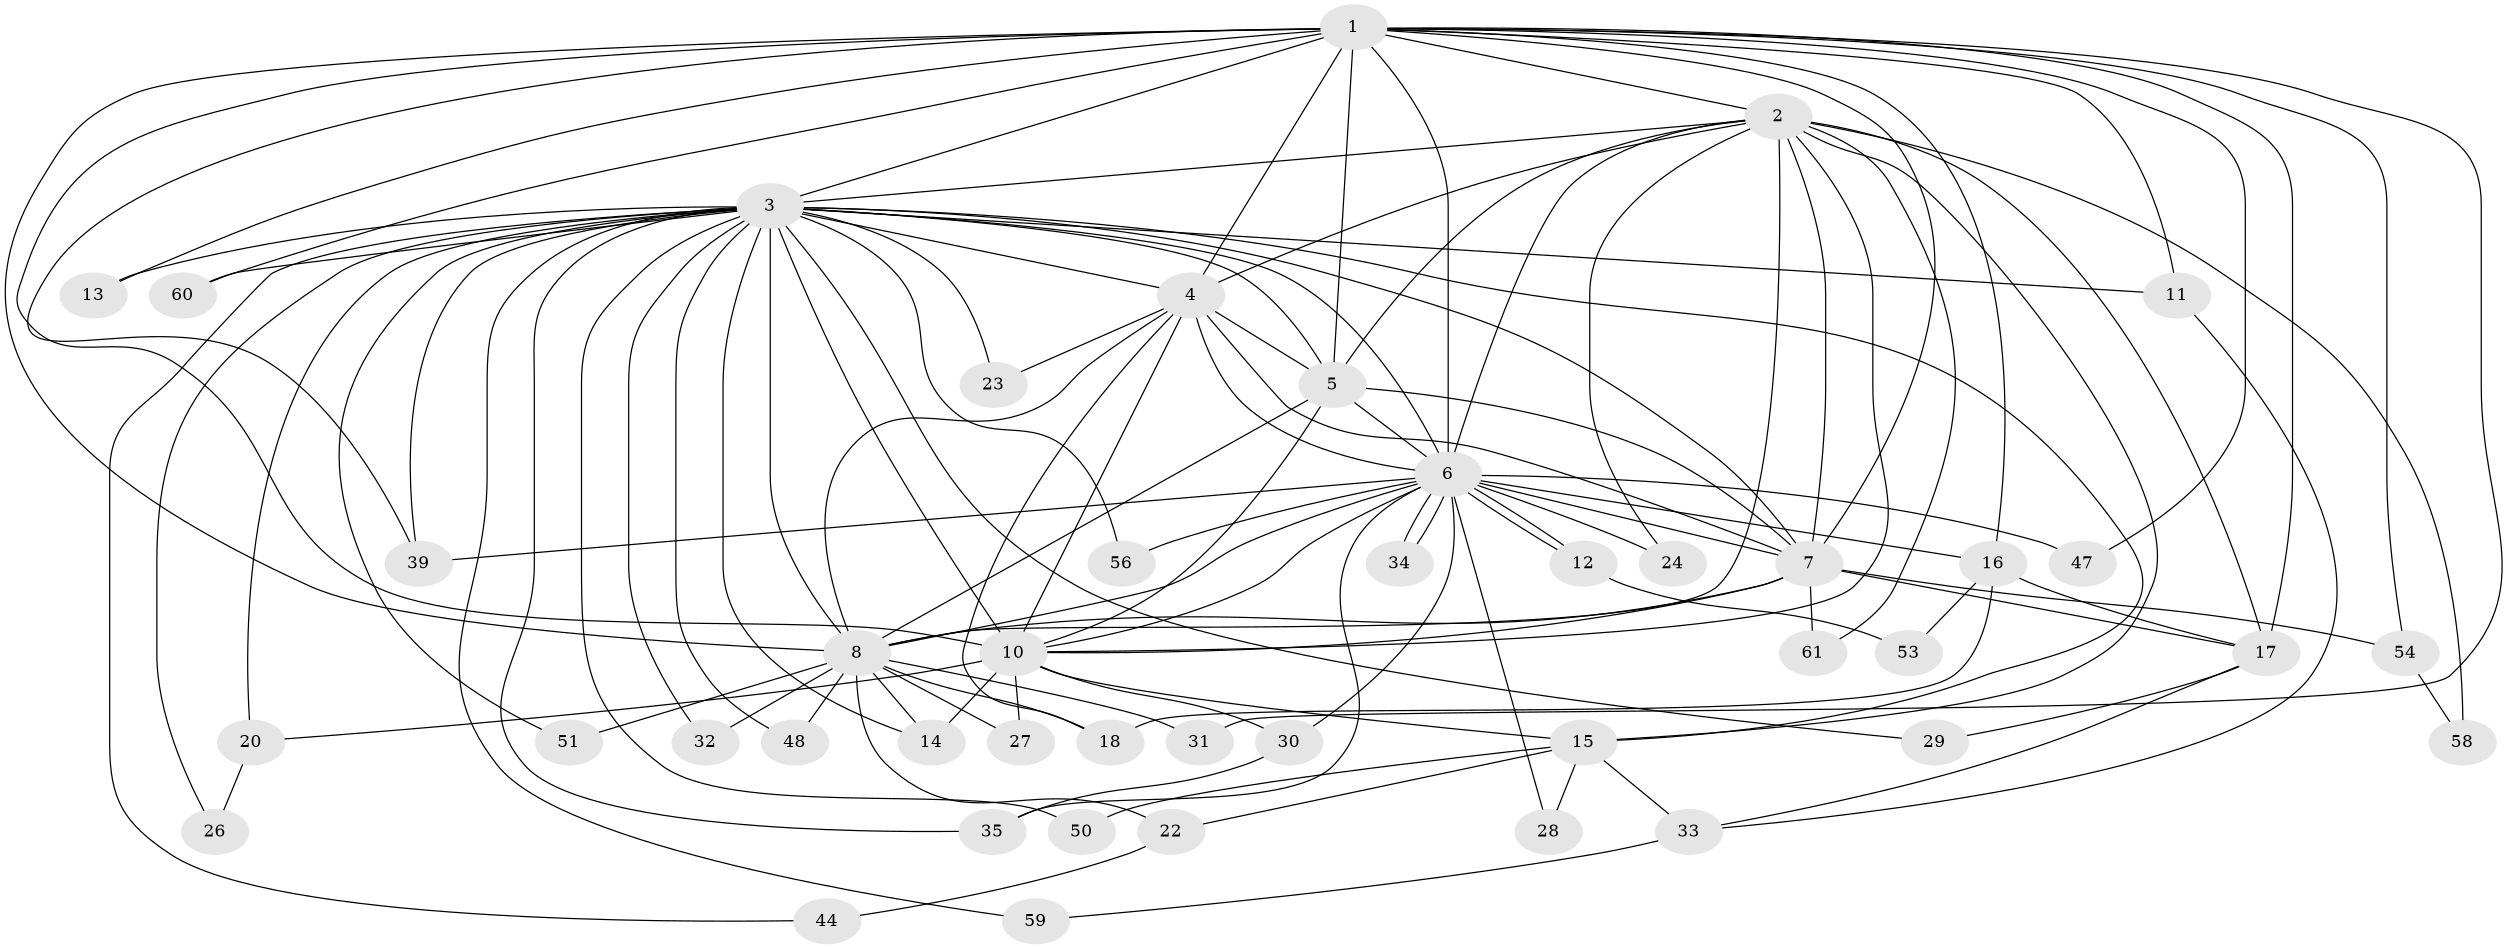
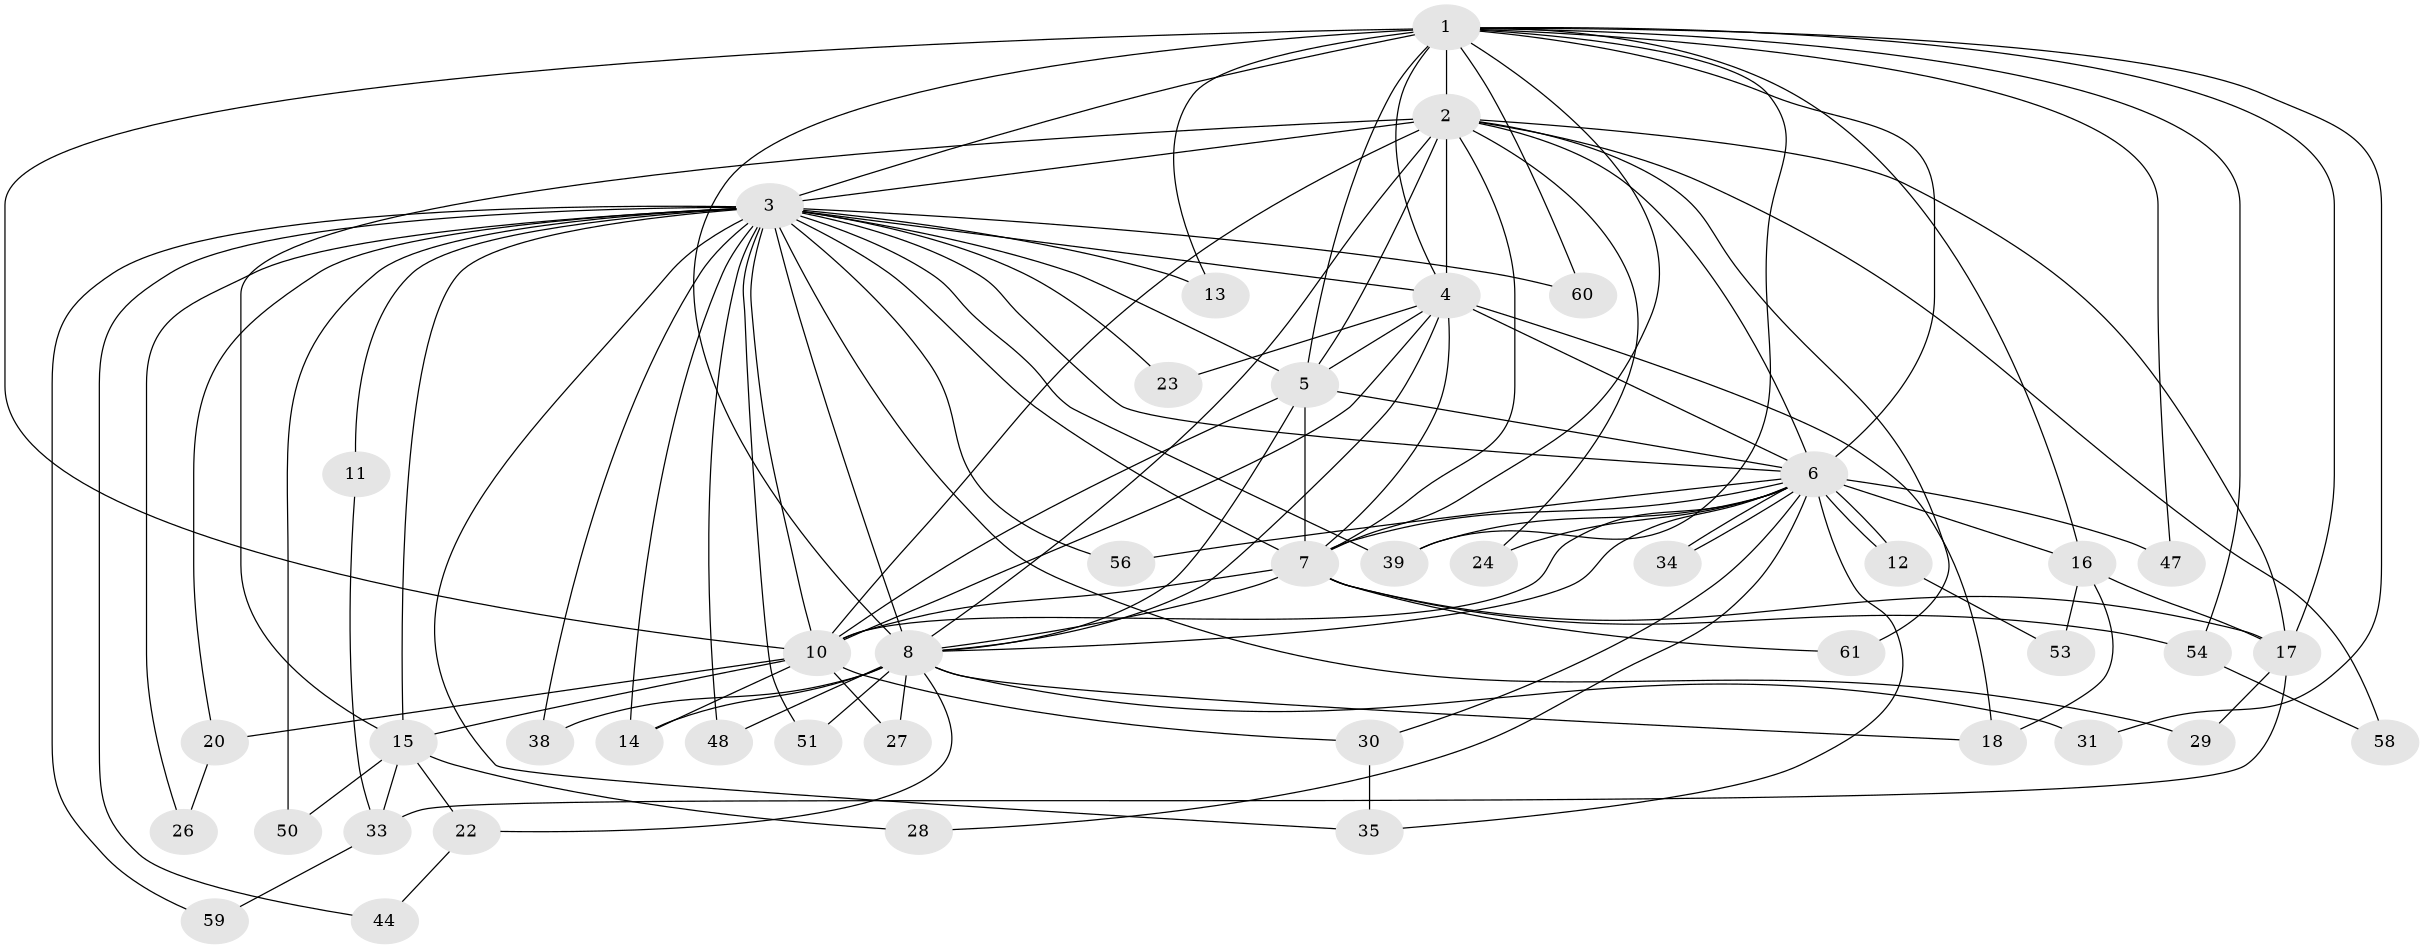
edge "1" -- "11": removed
node "32": label "32" -> "38"
